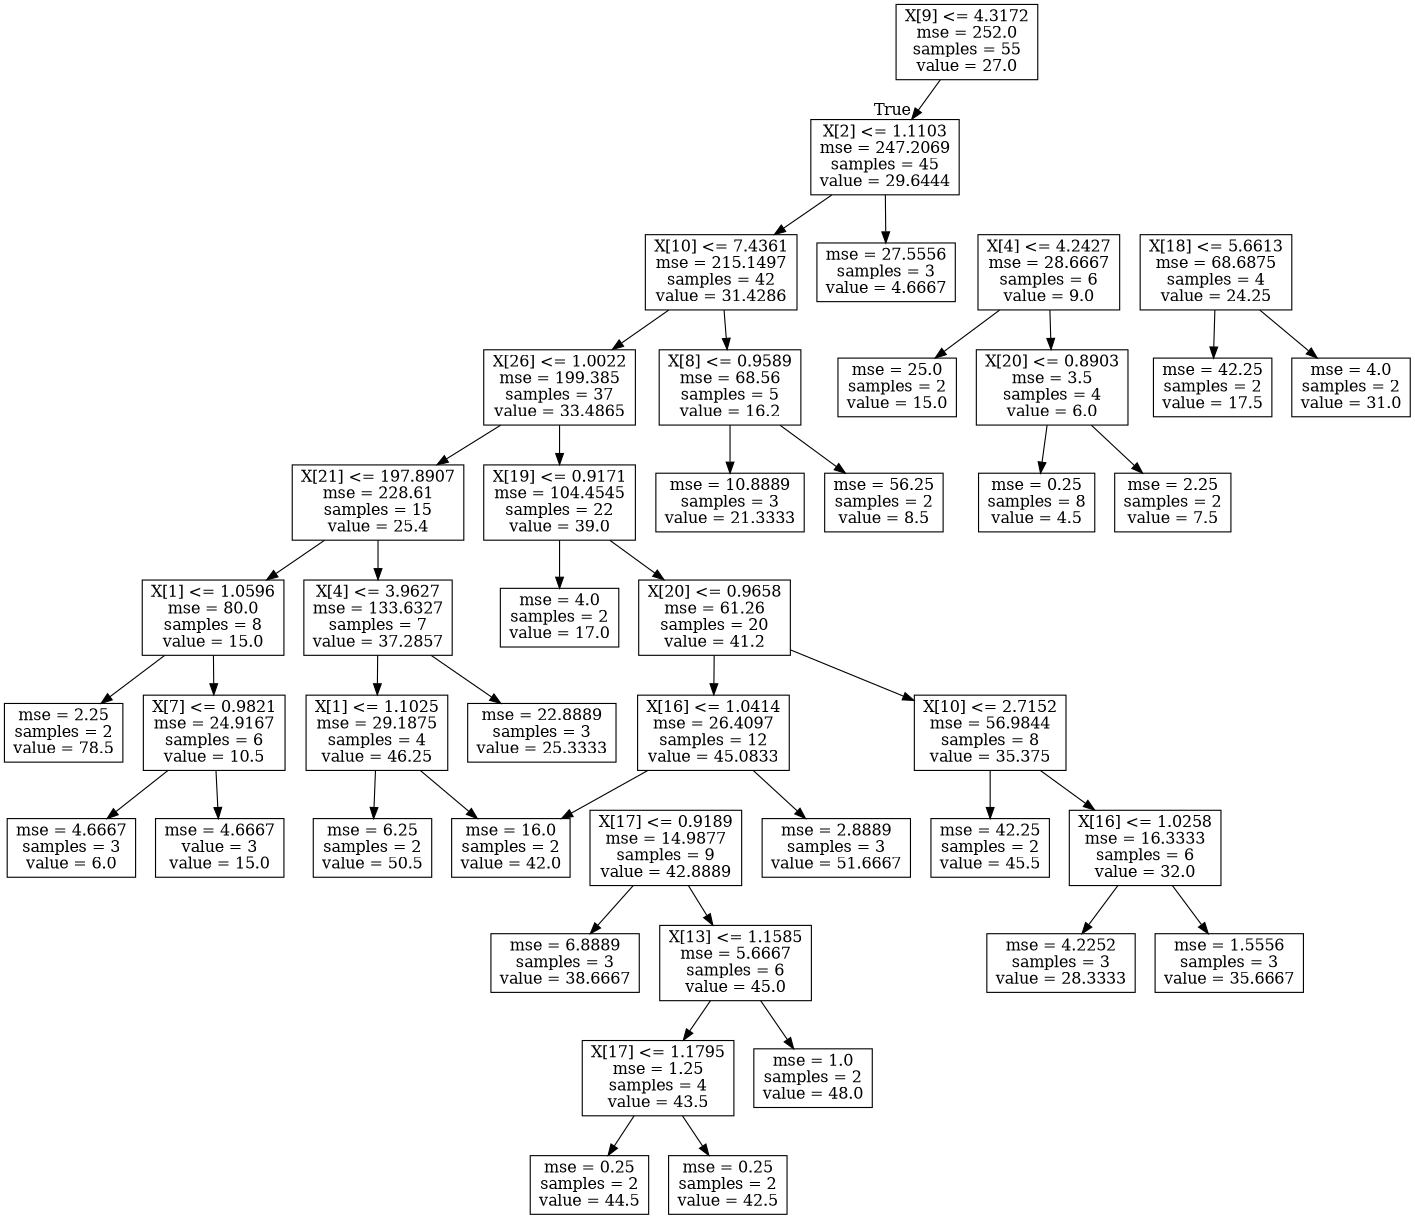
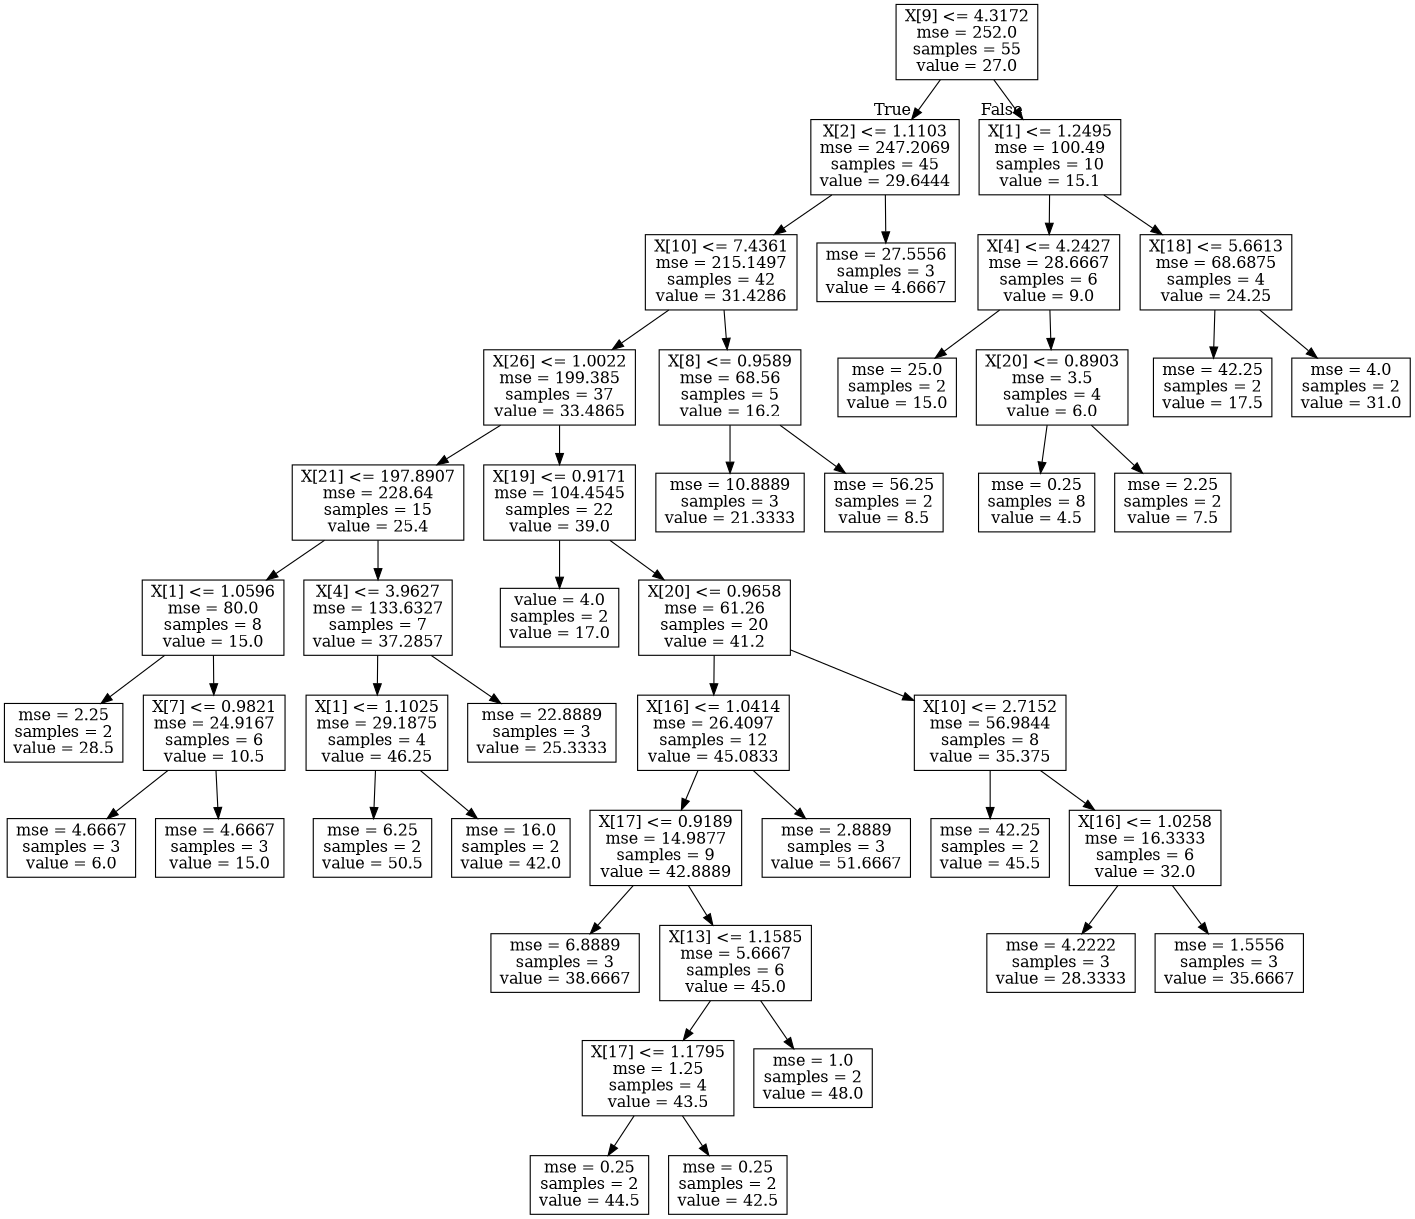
node "X[1] <= 1.2495 mse = 100.49 samples = 10 value = 15.1": added
node "X[21] <= 197.8907 mse = 228.61 samples = 15 value = 25.4": label "X[21] <= 197.8907 mse = 228.61 samples = 15 value = 25.4" -> "X[21] <= 197.8907 mse = 228.64 samples = 15 value = 25.4"
node "mse = 4.0 samples = 2 value = 17.0": label "mse = 4.0 samples = 2 value = 17.0" -> "value = 4.0 samples = 2 value = 17.0"
node "mse = 2.25 samples = 2 value = 78.5": label "mse = 2.25 samples = 2 value = 78.5" -> "mse = 2.25 samples = 2 value = 28.5"
edge "X[16] <= 1.0414 mse = 26.4097 samples = 12 value = 45.0833" -> "mse = 16.0 samples = 2 value = 42.0": now "X[16] <= 1.0414 mse = 26.4097 samples = 12 value = 45.0833" -> "X[17] <= 0.9189 mse = 14.9877 samples = 9 value = 42.8889"
node "mse = 4.6667 value = 3 value = 15.0": label "mse = 4.6667 value = 3 value = 15.0" -> "mse = 4.6667 samples = 3 value = 15.0"
node "mse = 4.2252 samples = 3 value = 28.3333": label "mse = 4.2252 samples = 3 value = 28.3333" -> "mse = 4.2222 samples = 3 value = 28.3333"
